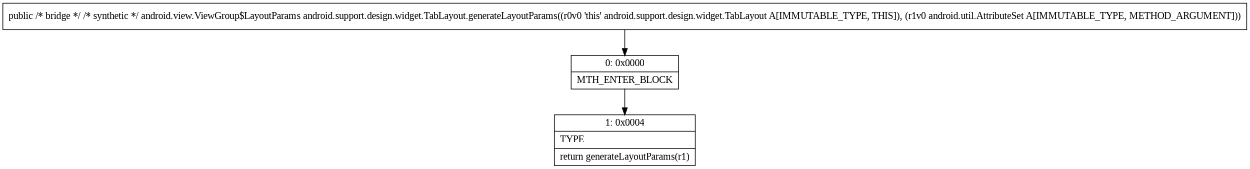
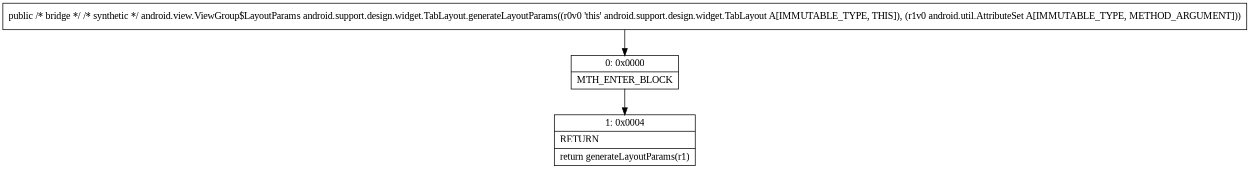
node "1: 0x0004": text "TYPE" -> "RETURN"
